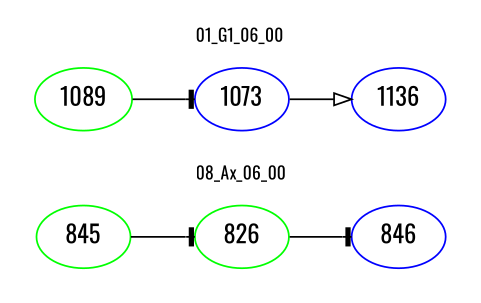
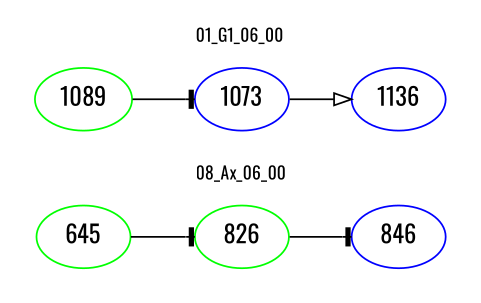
node "845": label "845" -> "645"
